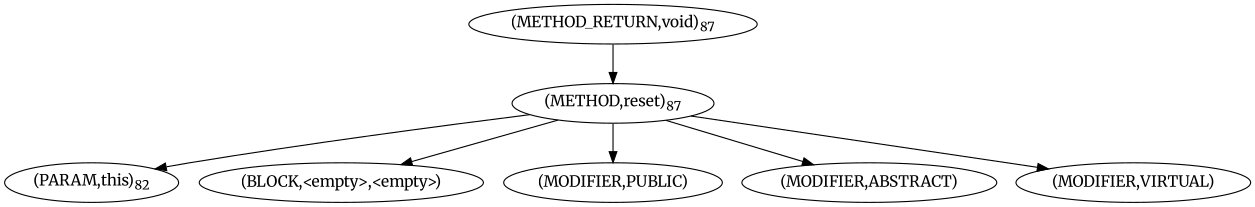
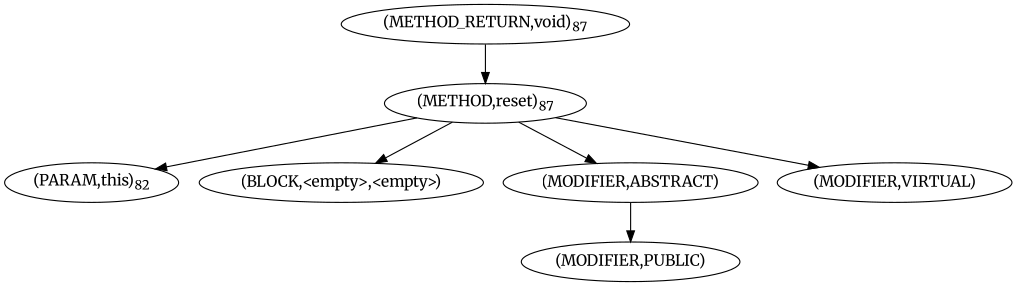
edge "(METHOD,reset)" -> "(MODIFIER,PUBLIC)": now "(MODIFIER,ABSTRACT)" -> "(MODIFIER,PUBLIC)"
